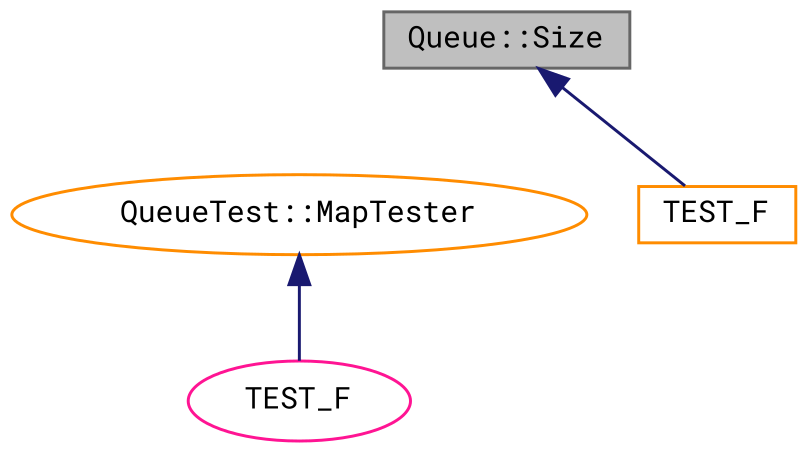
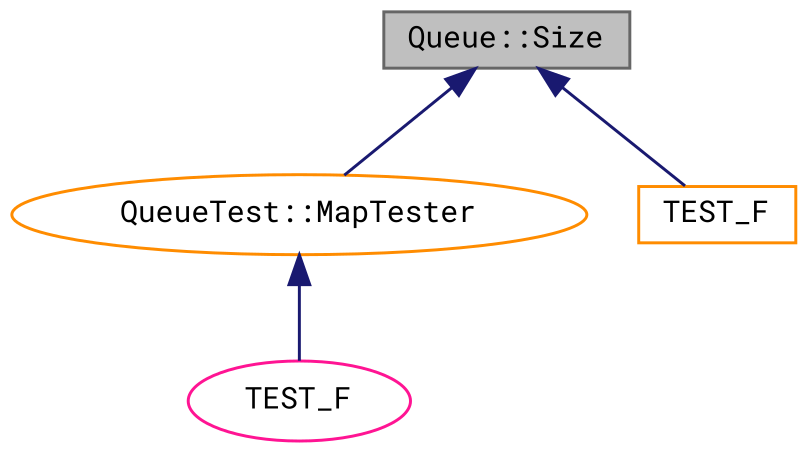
edge "QueueTest::MapTester" -> "Queue::Size": added
